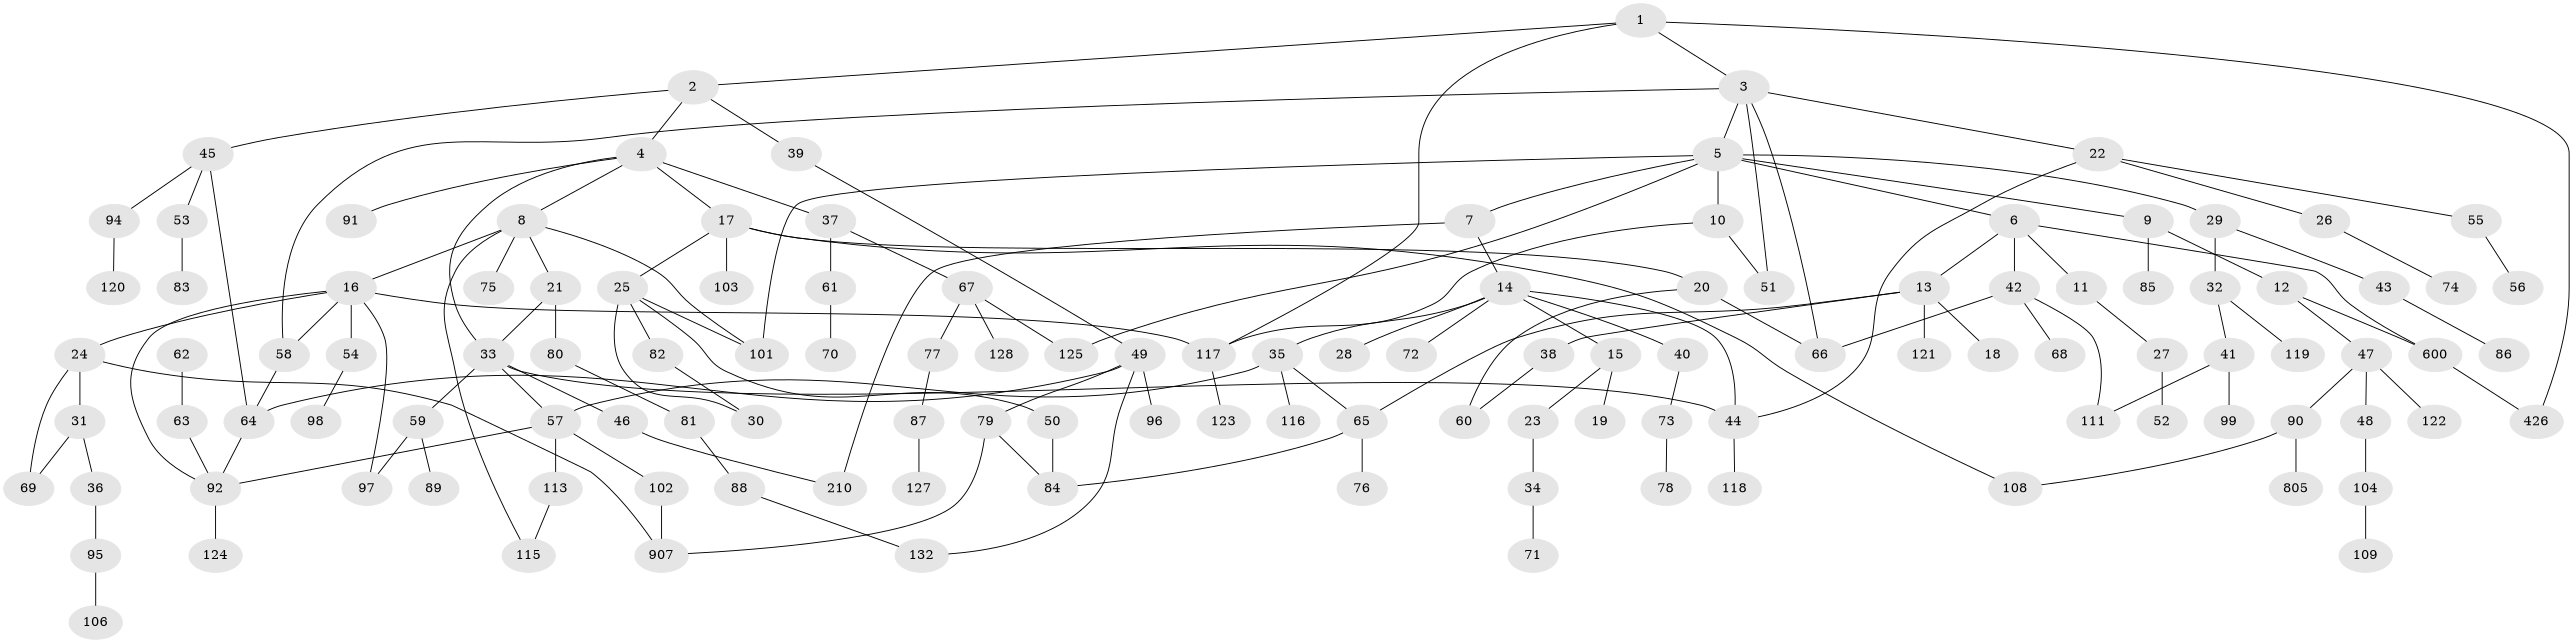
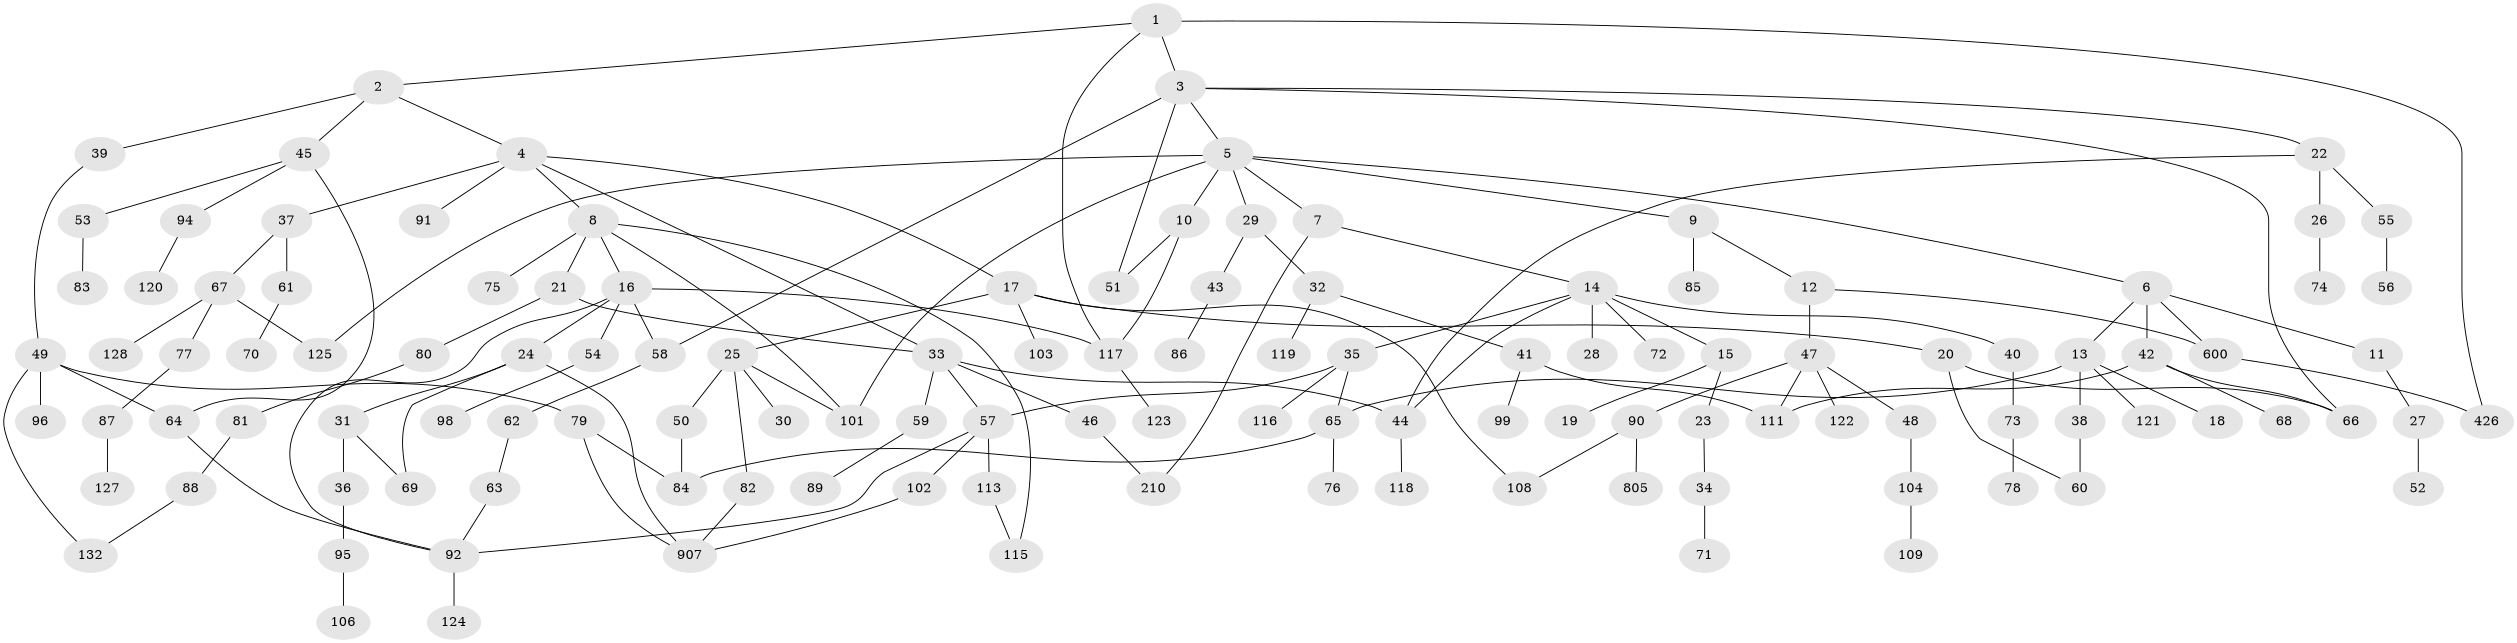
edge "82" -- "30": now "82" -- "907"
edge "58" -- "64": now "58" -- "62"
edge "47" -- "111": added
node "97": removed
